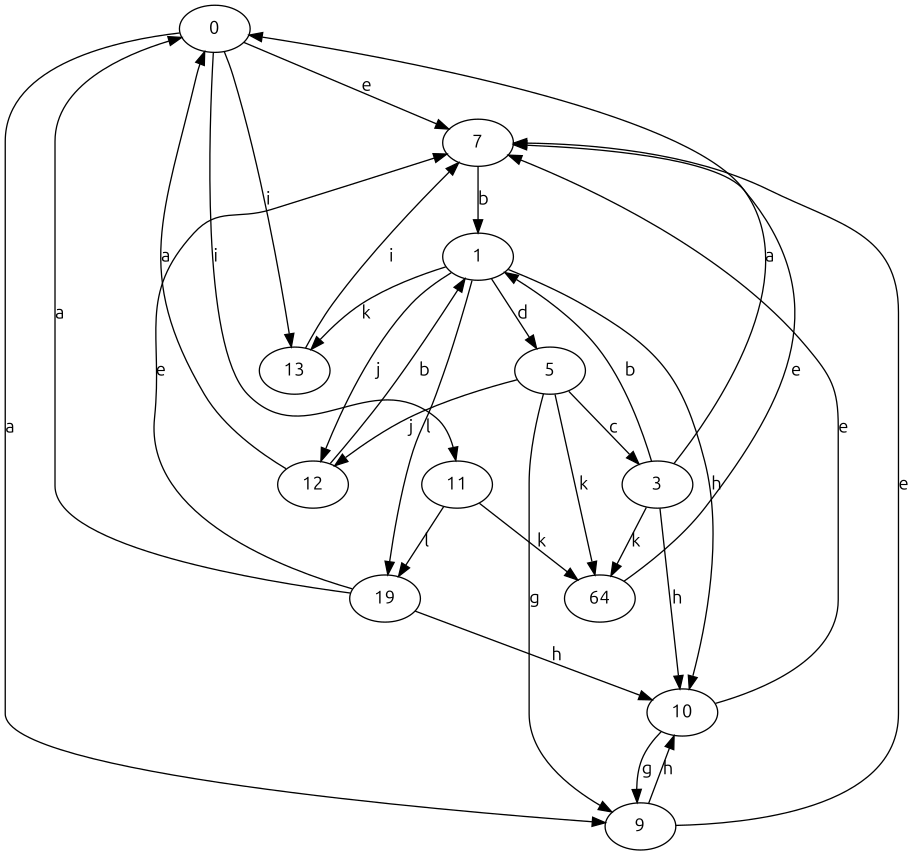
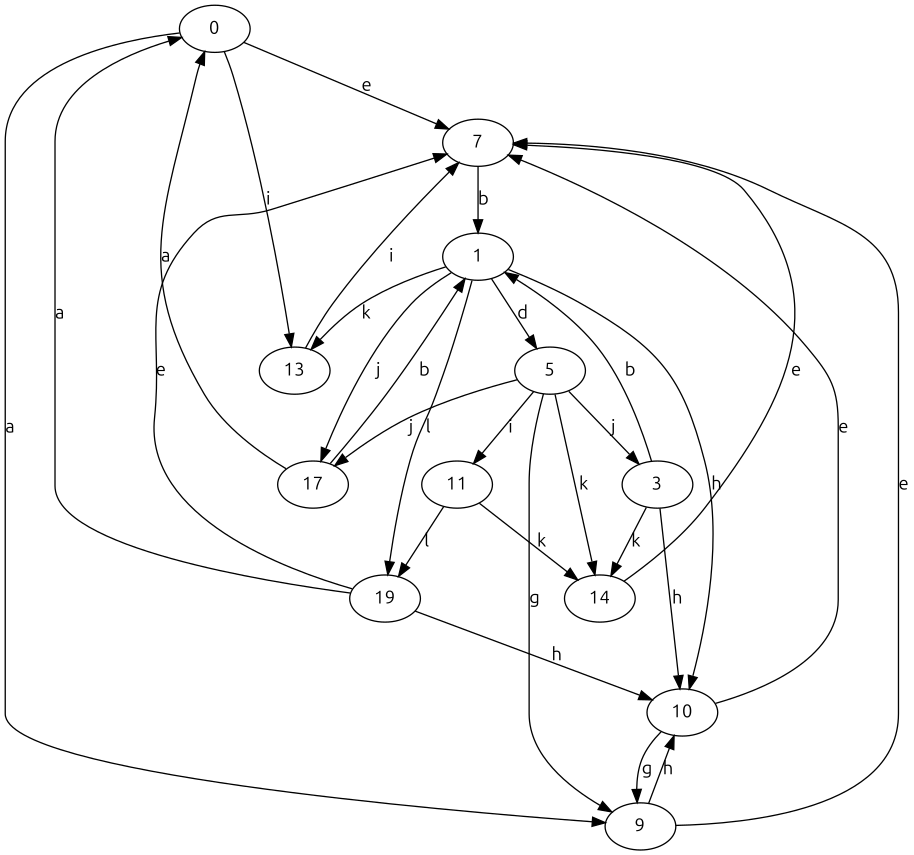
edge "3" -> "0": removed, label "a"
edge "0" -> "11": now "5" -> "11"
edge "5" -> "3": label "c" -> "j"
node "12": label "12" -> "17"
node "64": label "64" -> "14"
